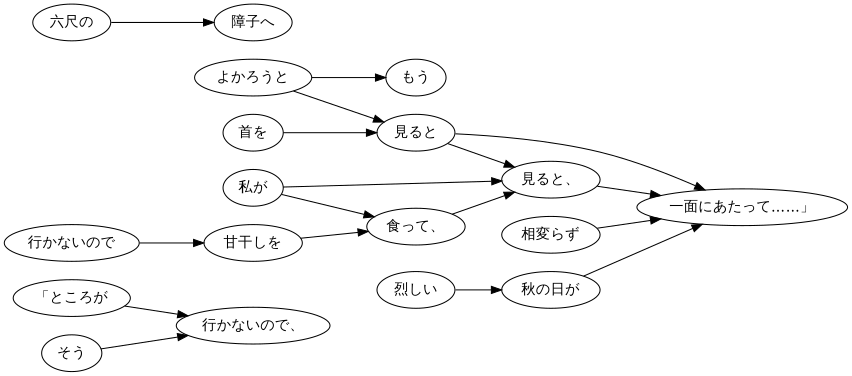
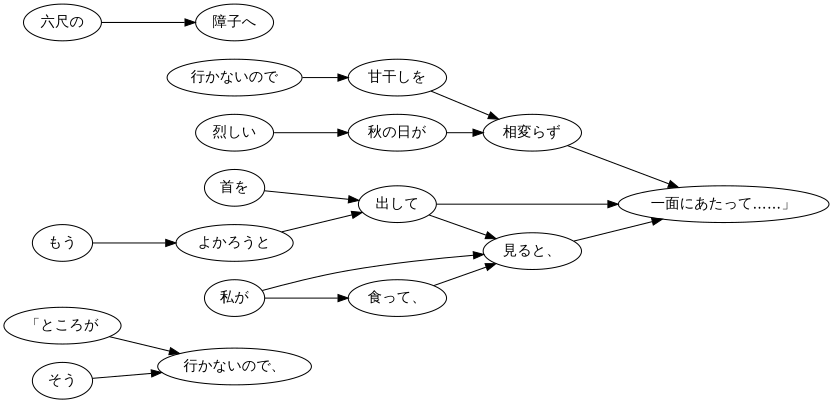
edge "よかろうと" -> "もう": reversed
node "見ると": label "見ると" -> "出して"
edge "甘干しを" -> "食って、": now "甘干しを" -> "相変らず"
edge "秋の日が" -> "一面にあたって……」": now "秋の日が" -> "相変らず"
